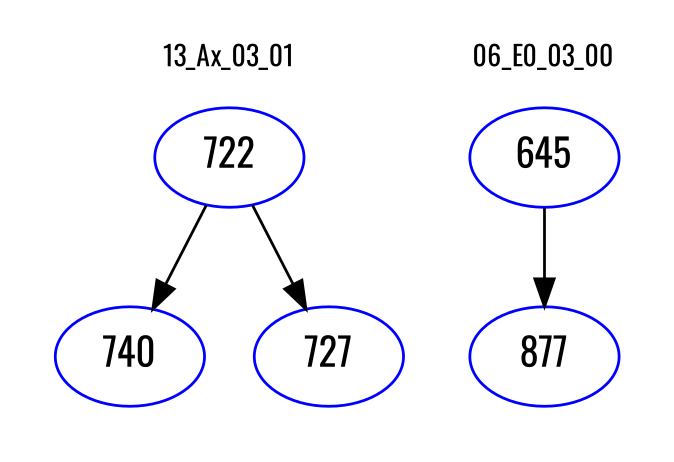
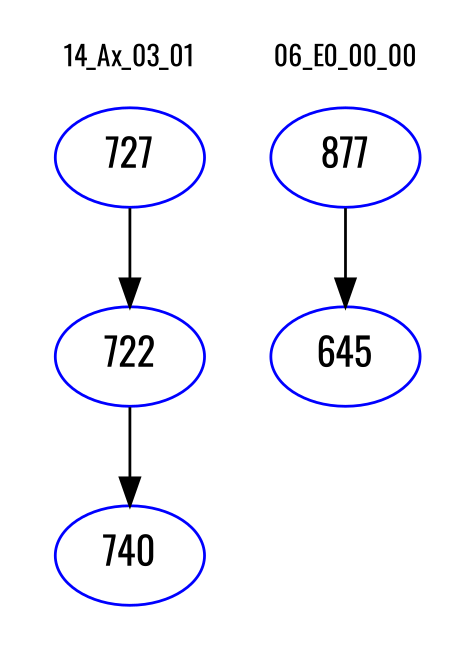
cluster "13_Ax_03_01": label "13_Ax_03_01" -> "14_Ax_03_01"
cluster "06_E0_03_00": label "06_E0_03_00" -> "06_E0_00_00"
edge "645" -> "877": reversed
edge "722" -> "727": reversed
